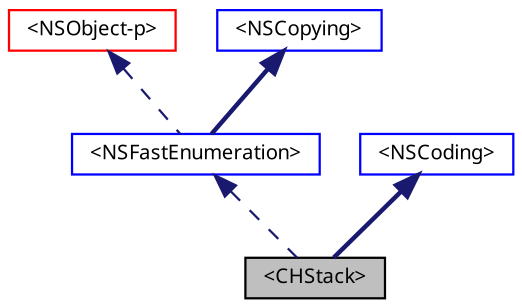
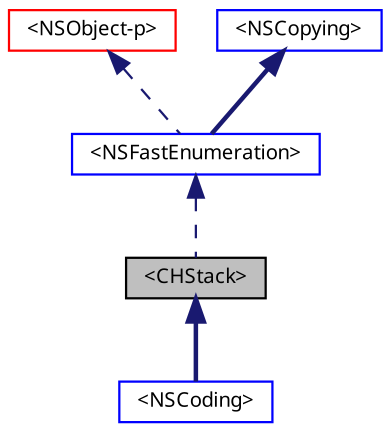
edge "<CHStack>" -> "<NSCoding>": reversed
